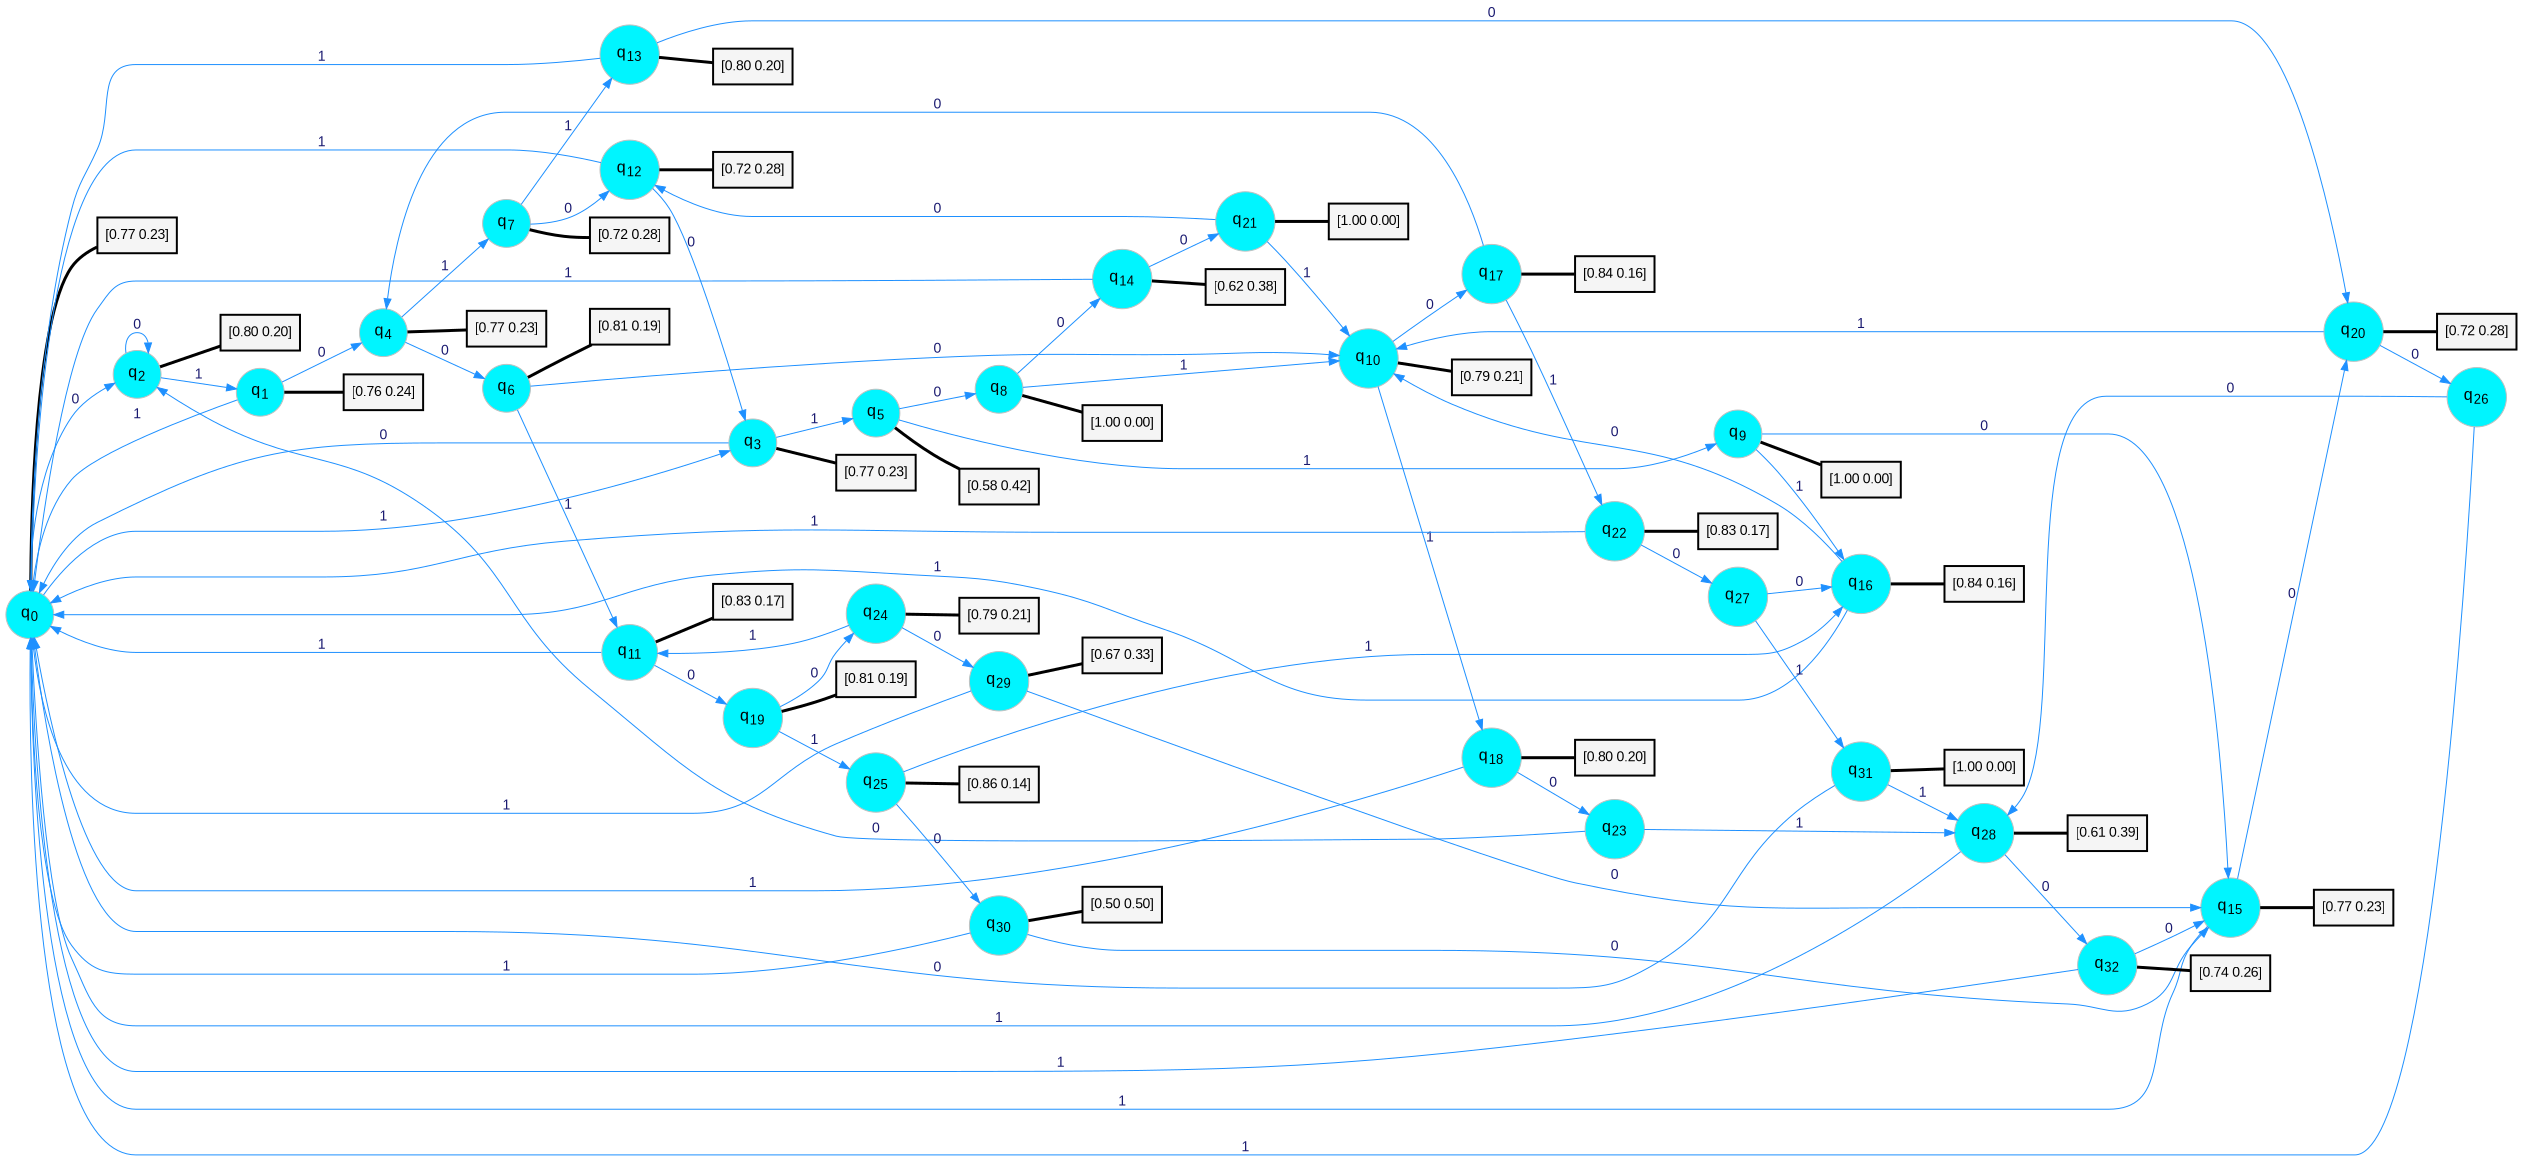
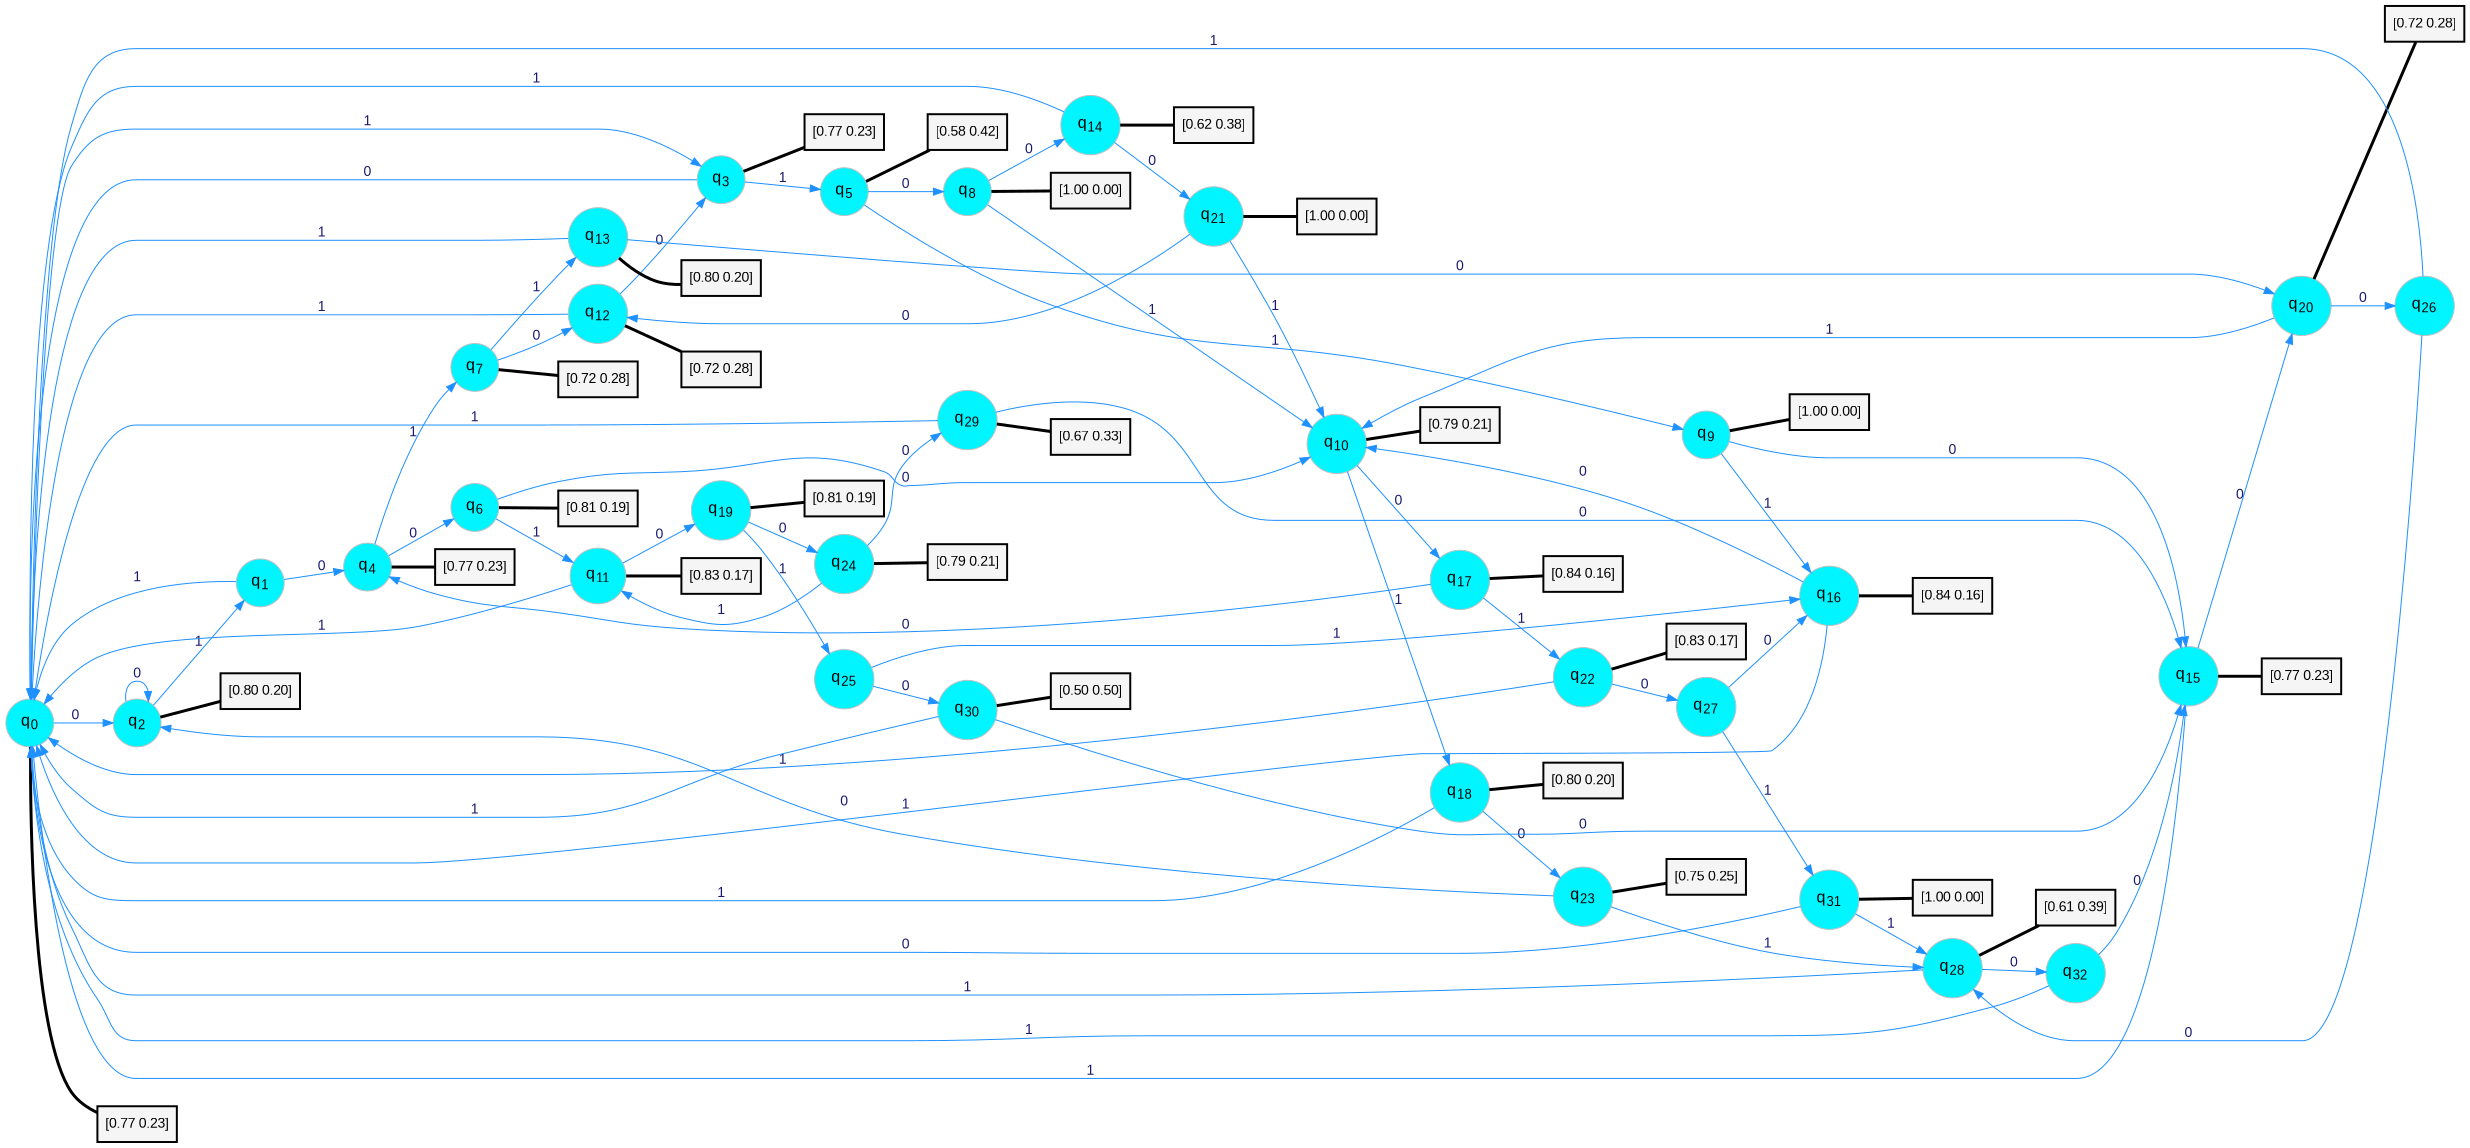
node "[0.76 0.24]": removed
node "[0.86 0.14]": removed
node "[0.75 0.25]": added
node "[0.74 0.26]": removed
